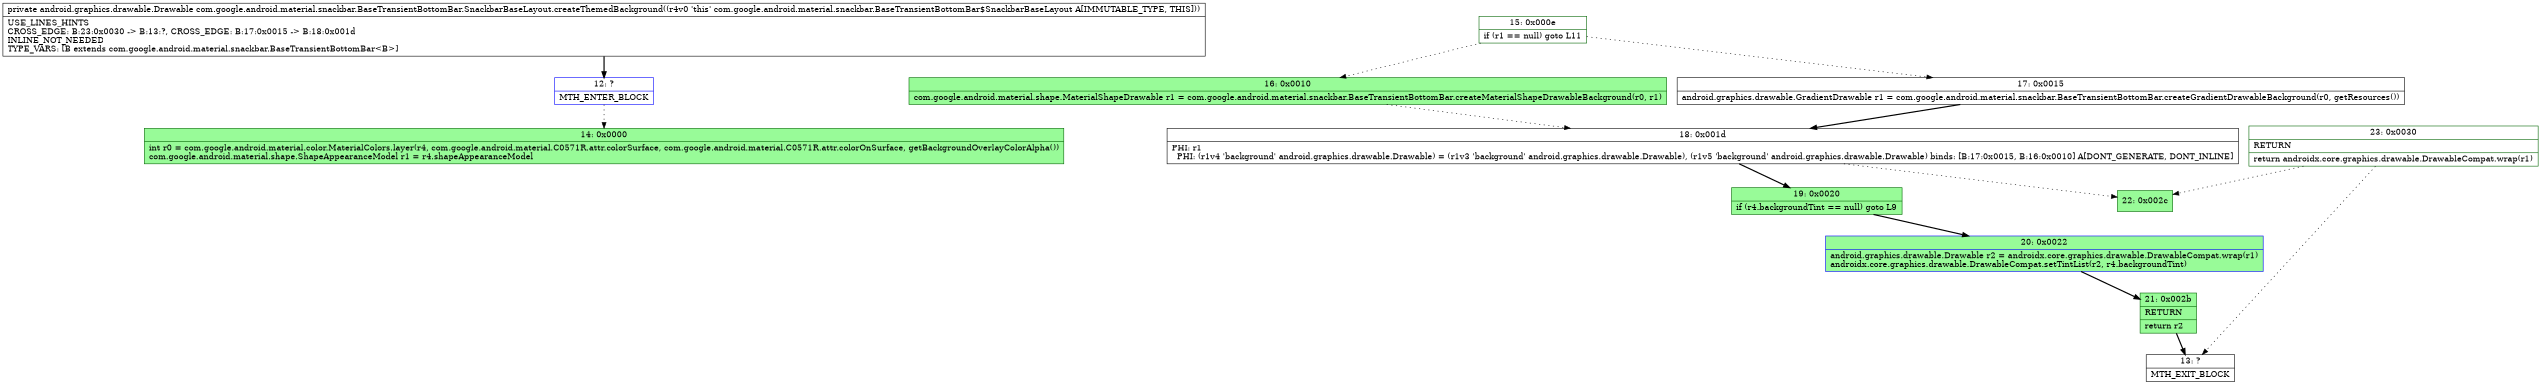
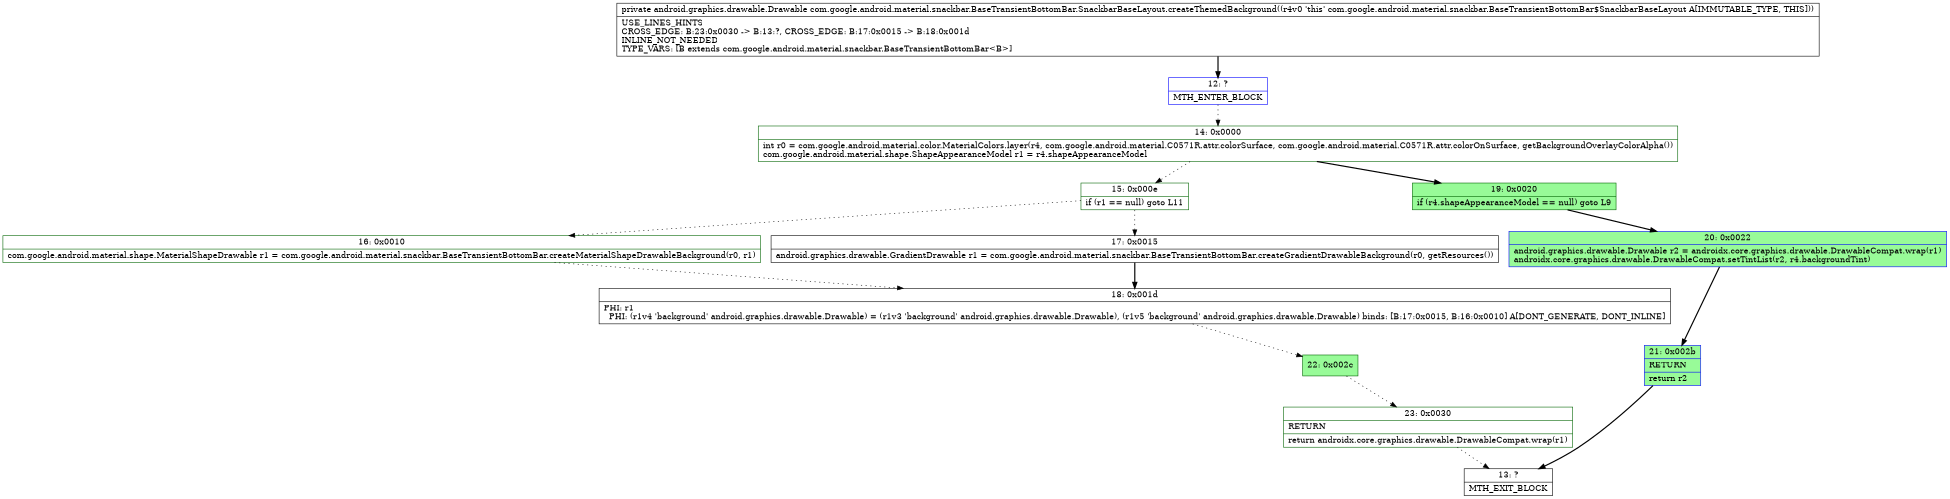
node "16: 0x0010": fillcolor palegreen -> white
node "14: 0x0000": fillcolor palegreen -> white
edge "14: 0x0000" -> "15: 0x000e": added
edge "18: 0x001d" -> "19: 0x0020": now "14: 0x0000" -> "19: 0x0020"
edge "23: 0x0030" -> "22: 0x002c": reversed
node "19: 0x0020": text "if (r4.backgroundTint == null) goto L9" -> "if (r4.shapeAppearanceModel == null) goto L9"
node "21: 0x002b": color darkgreen -> blue
